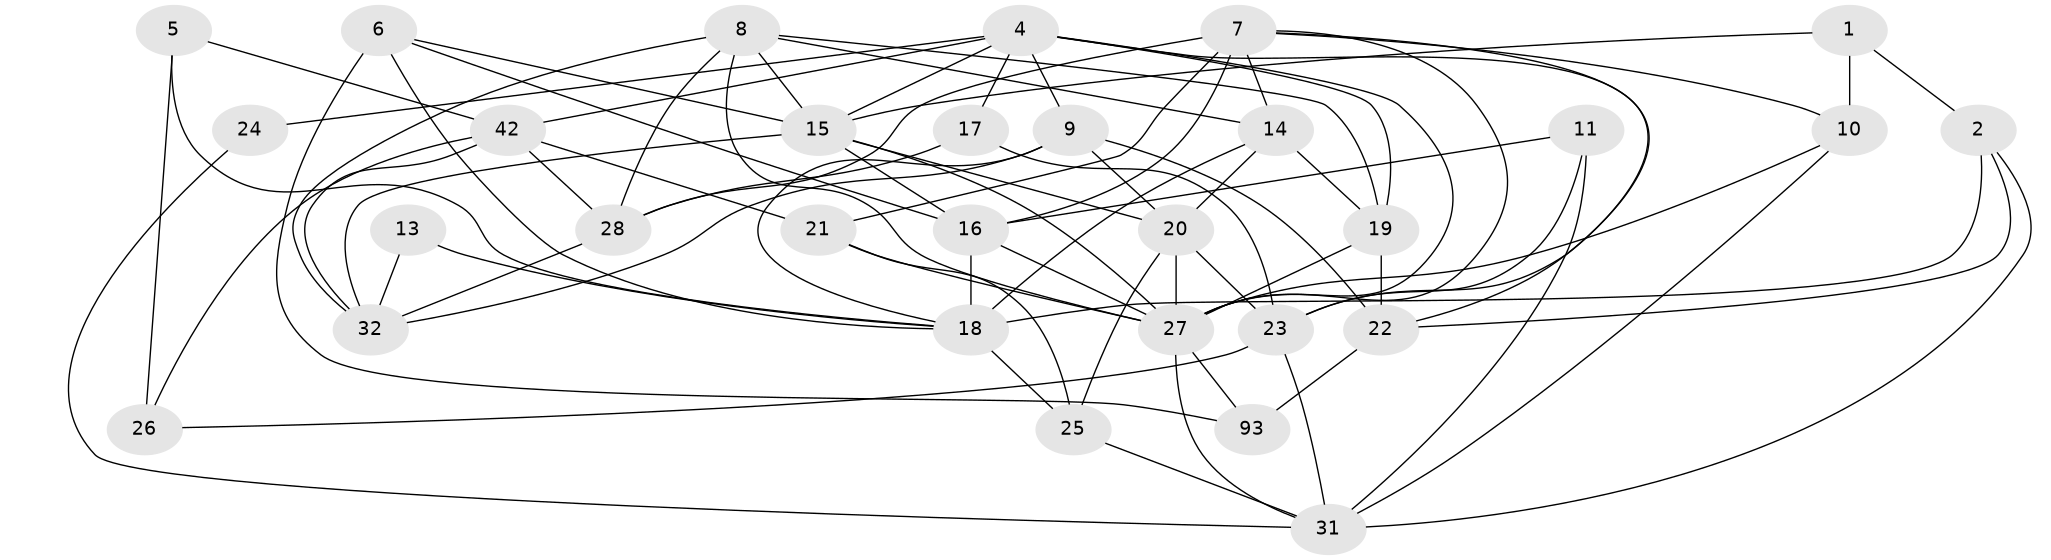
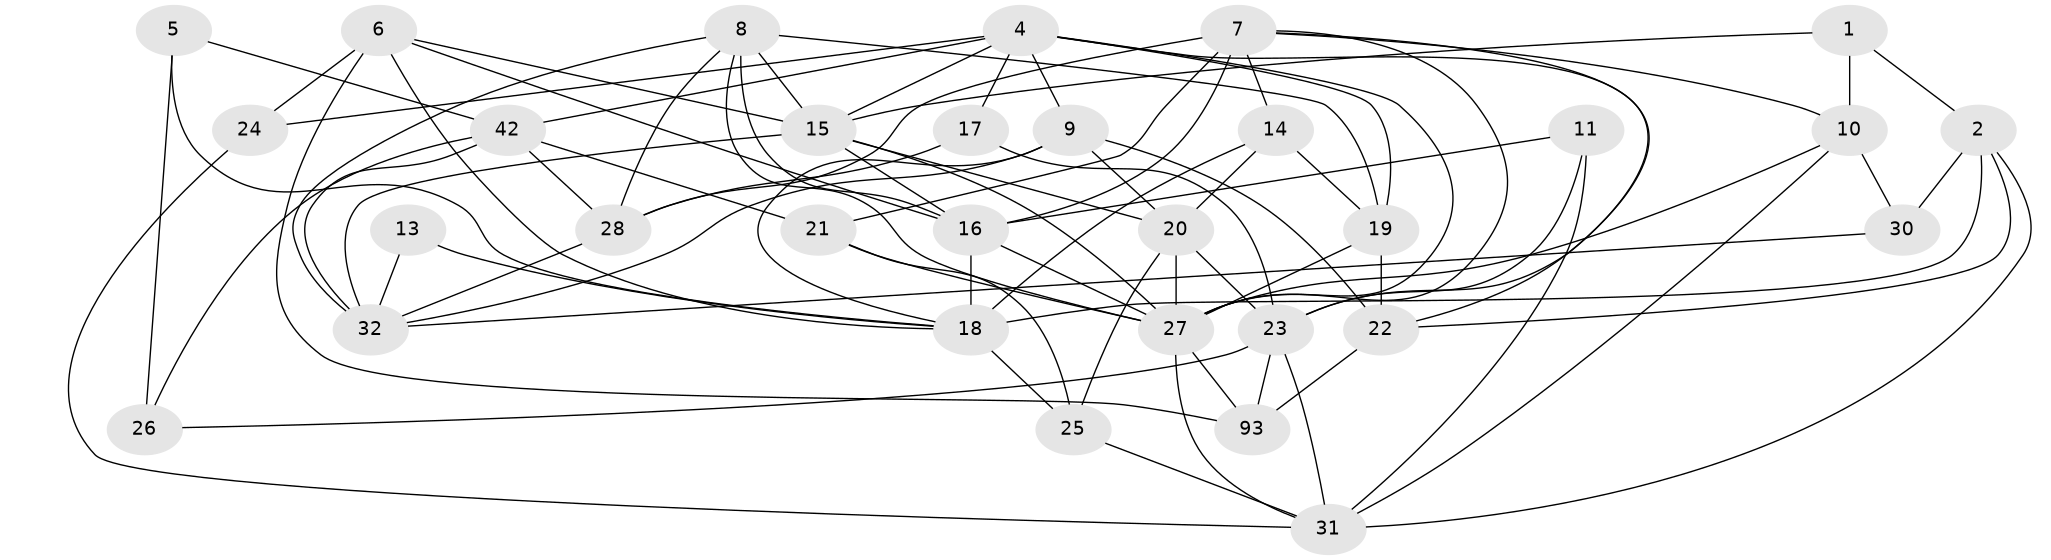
edge "6" -- "24": added
edge "8" -- "14": now "8" -- "16"
node "30": added
edge "23" -- "93": added
